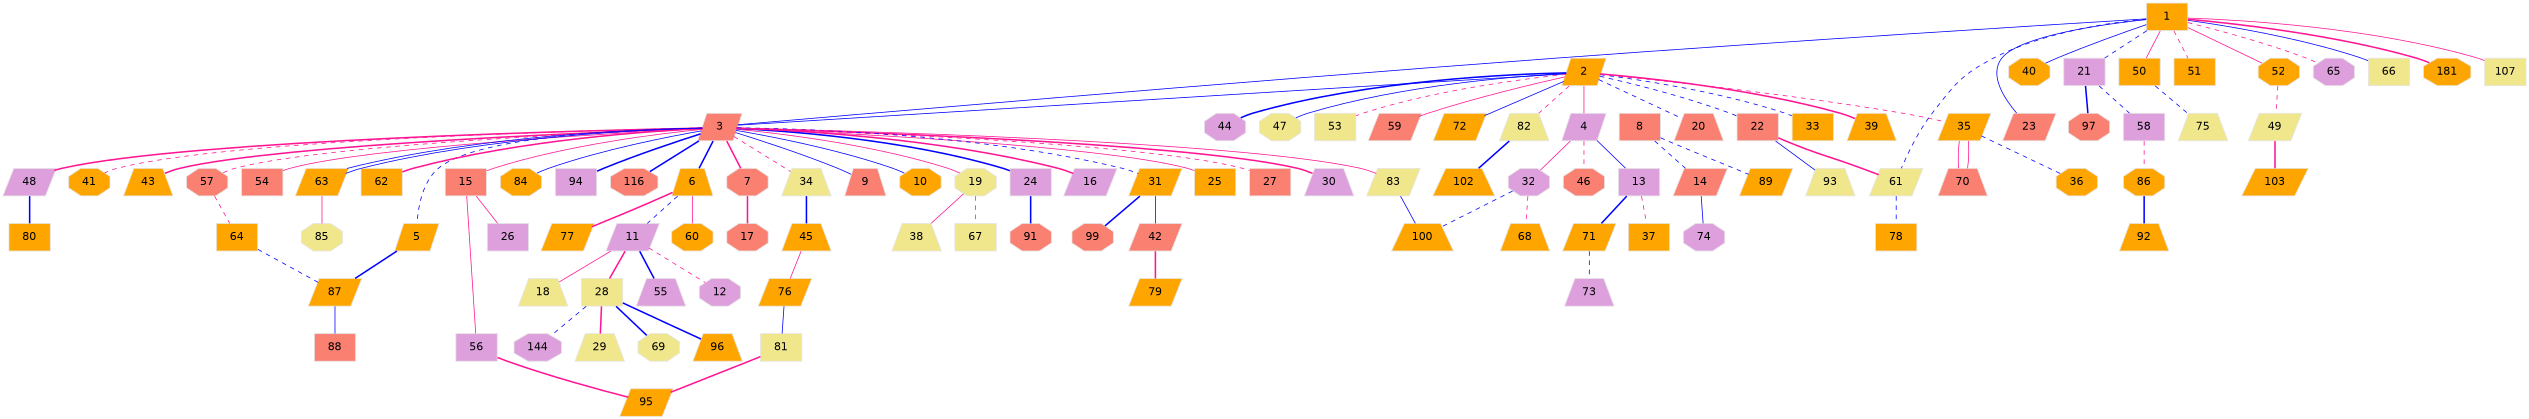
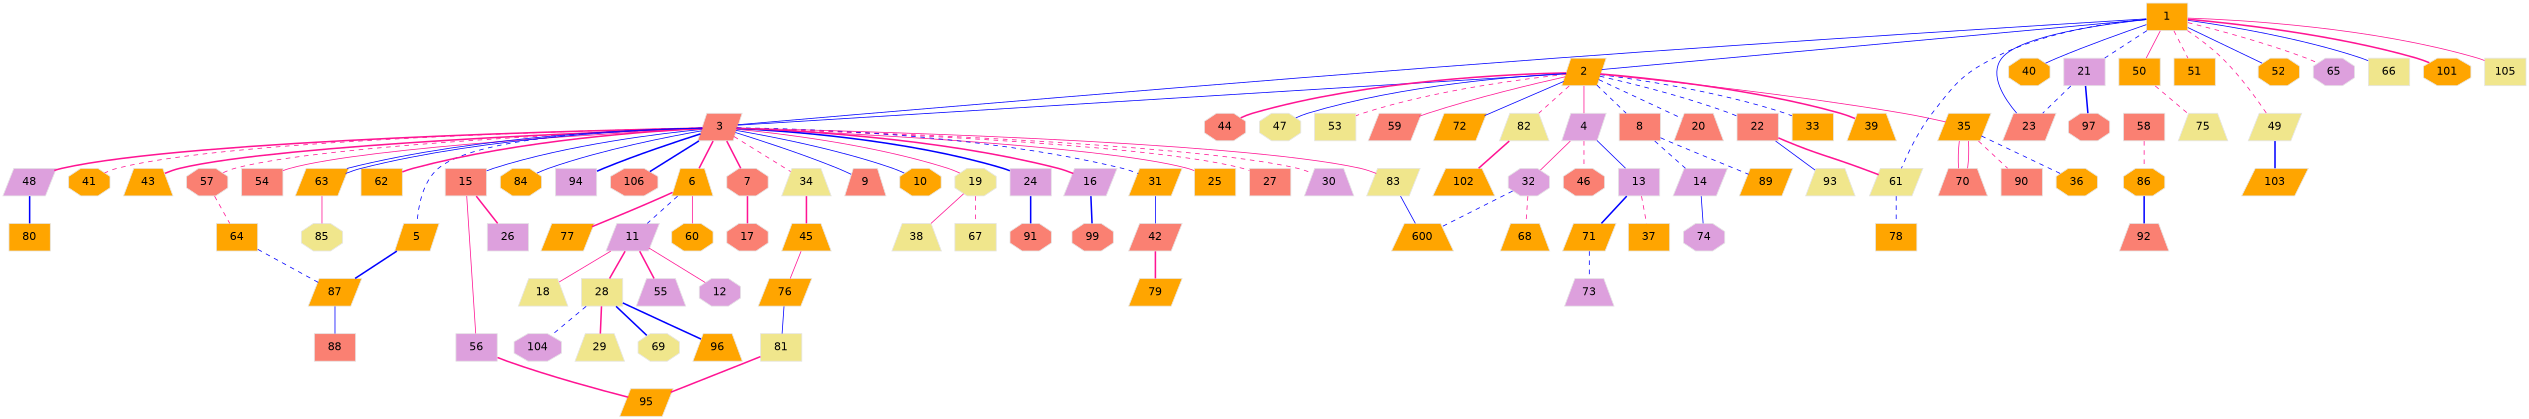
edge "1" -- "2": added
edge "1" -- "52": color deeppink -> blue
node "181": label "181" -> "101"
node "107": label "107" -> "105"
edge "2" -- "44": color blue -> deeppink
edge "2" -- "35": style dashed -> solid
edge "2" -- "8": added
edge "21" -- "58": now "21" -- "23"
edge "50" -- "75": color blue -> deeppink
edge "52" -- "49": now "1" -- "49"
node "44": fillcolor plum -> salmon
node "58": fillcolor plum -> salmon
edge "3" -- "30": style bold -> dashed
edge "3" -- "15": color deeppink -> blue
edge "3" -- "6": color blue -> deeppink
edge "82" -- "102": color blue -> deeppink
edge "49" -- "103": color deeppink -> blue
node "116": label "116" -> "106"
node "14": fillcolor salmon -> plum
node "90": added
edge "15" -- "26": style solid -> bold
edge "34" -- "45": color blue -> deeppink
edge "31" -- "99": now "16" -- "99"
node "100": label "100" -> "600"
node "92": fillcolor orange -> salmon
edge "11" -- "55": color blue -> deeppink
edge "11" -- "12": style dashed -> solid
node "144": label "144" -> "104"
